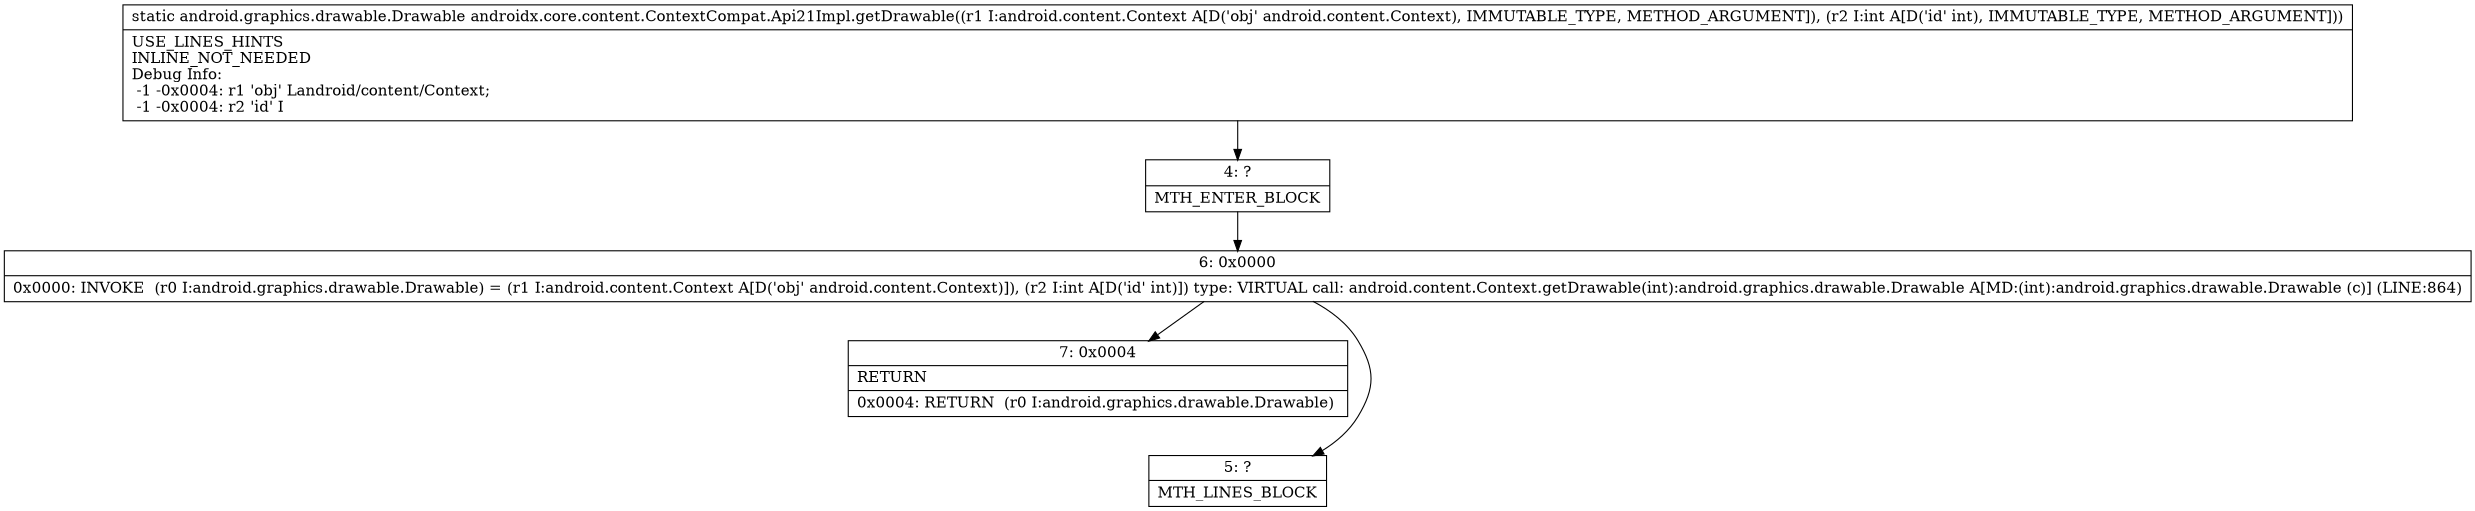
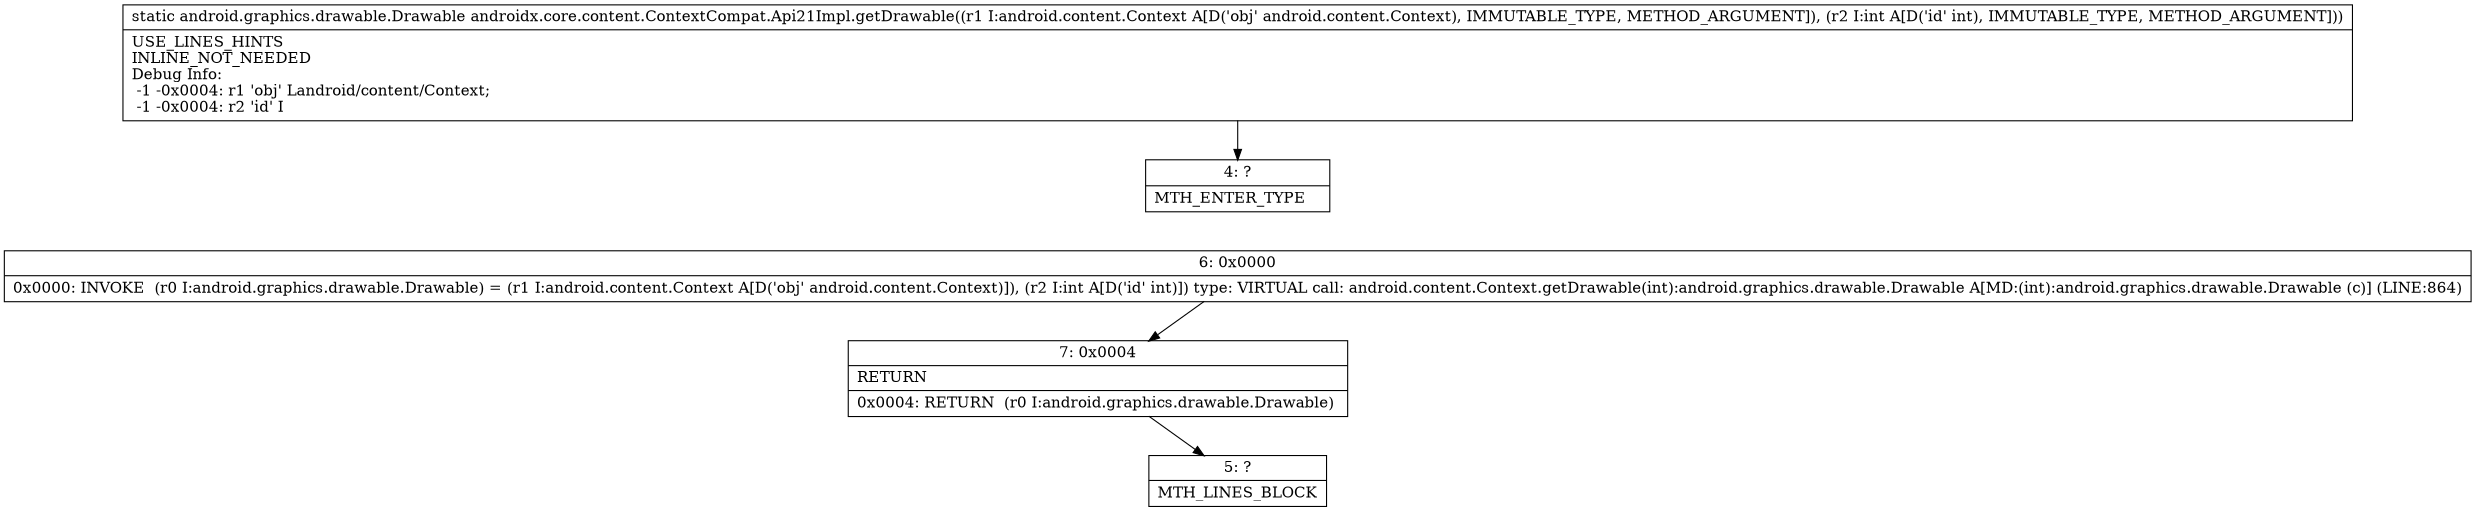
node "4: ?": text "MTH_ENTER_BLOCK" -> "MTH_ENTER_TYPE"
edge "4: ?" -> "6: 0x0000": removed
edge "6: 0x0000" -> "5: ?": now "7: 0x0004" -> "5: ?"
